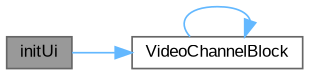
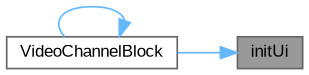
edge "initUi" -> "VideoChannelBlock": reversed
